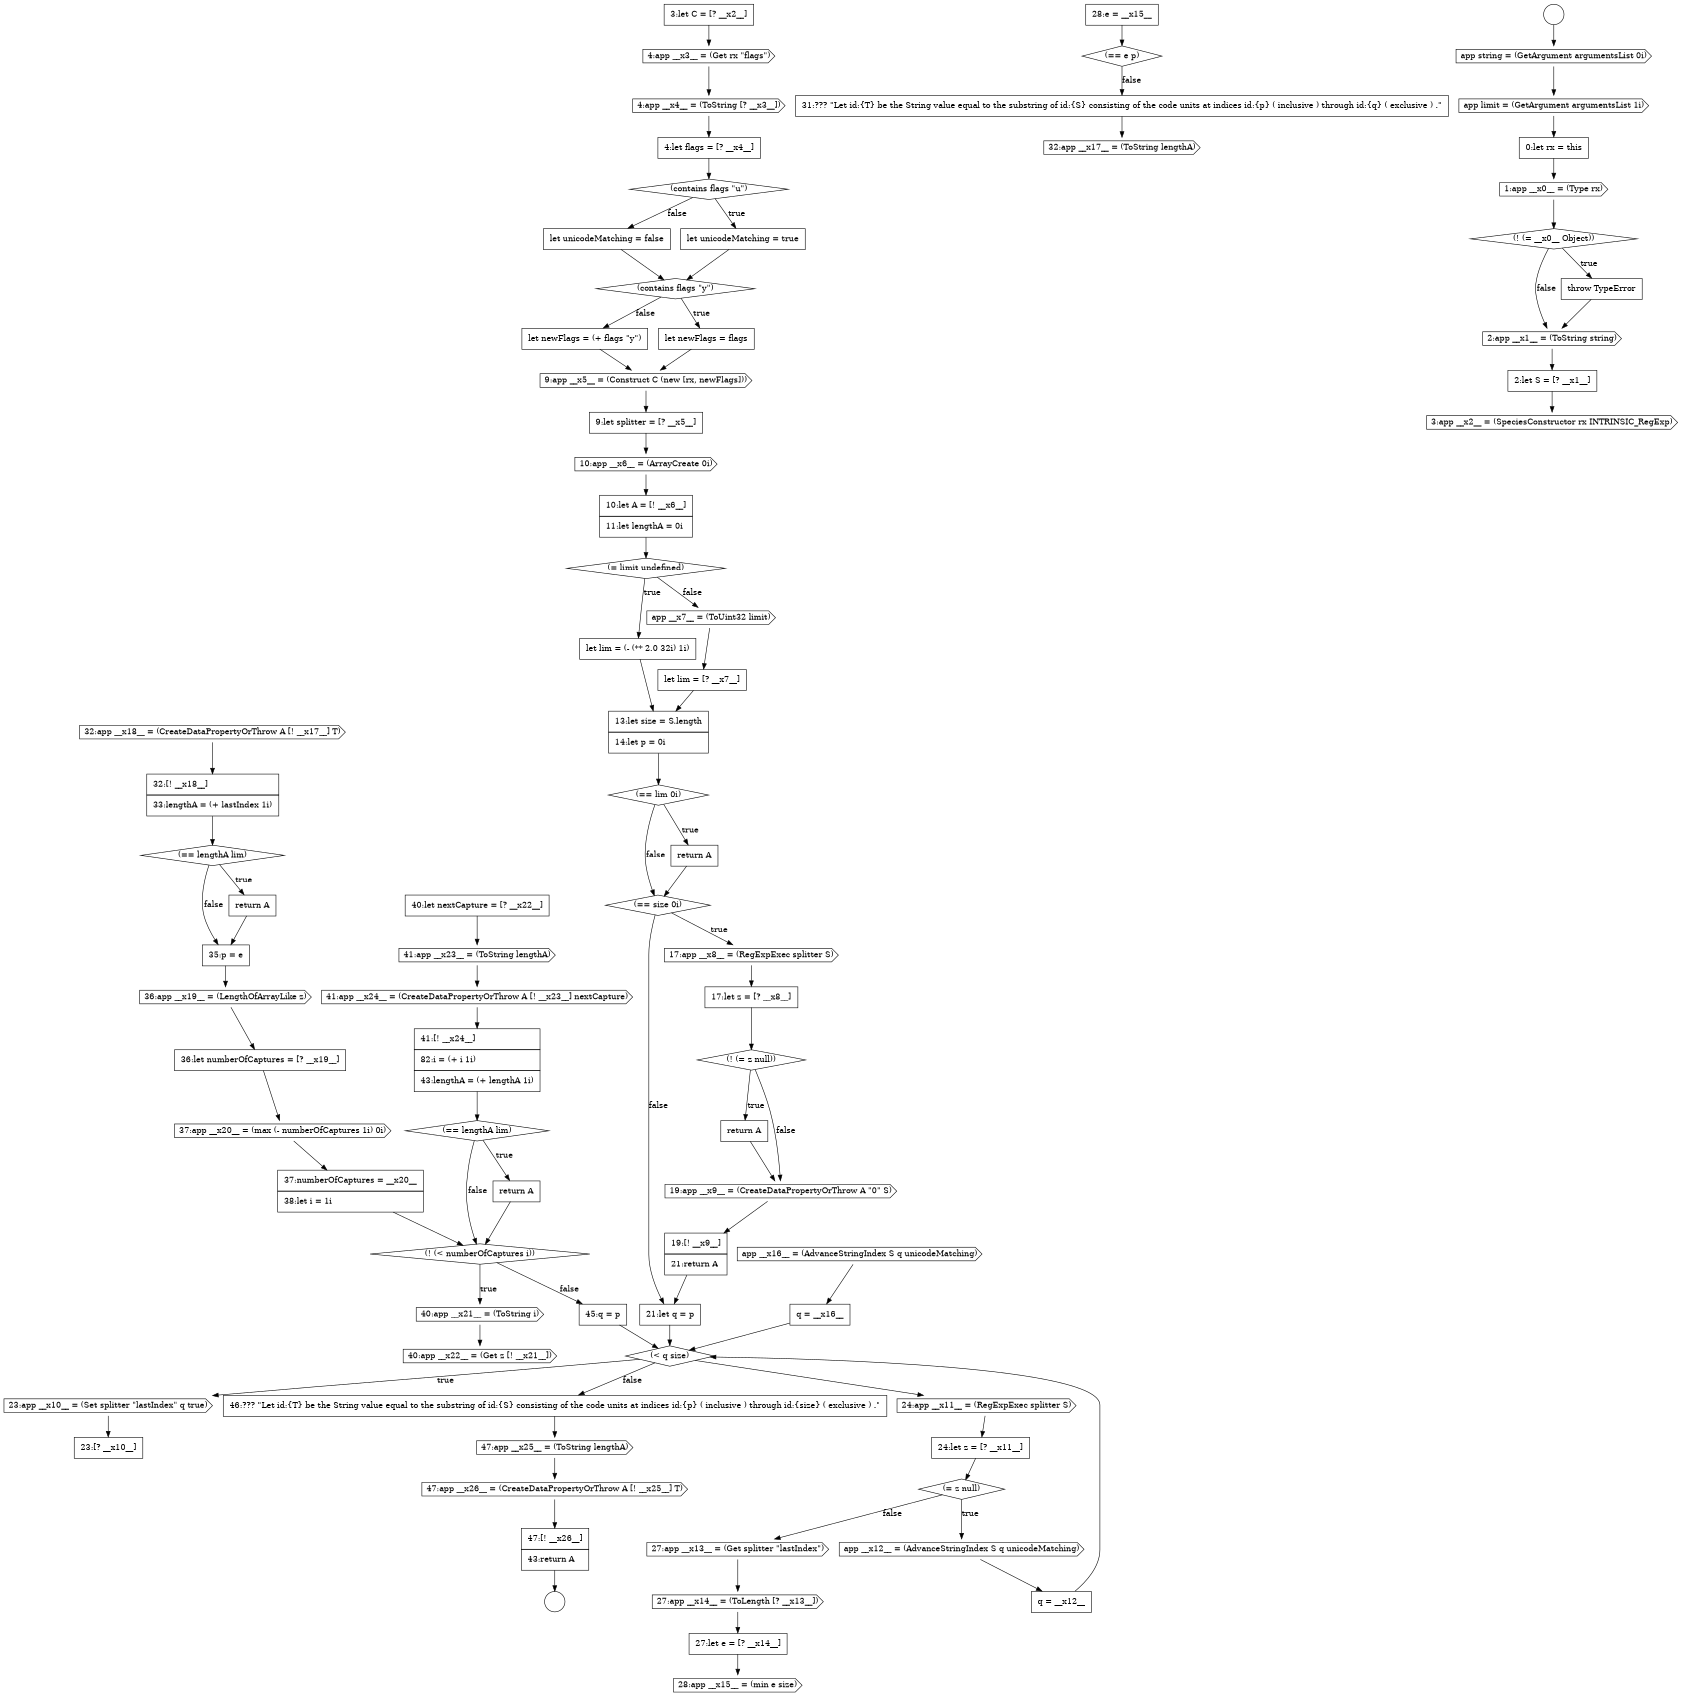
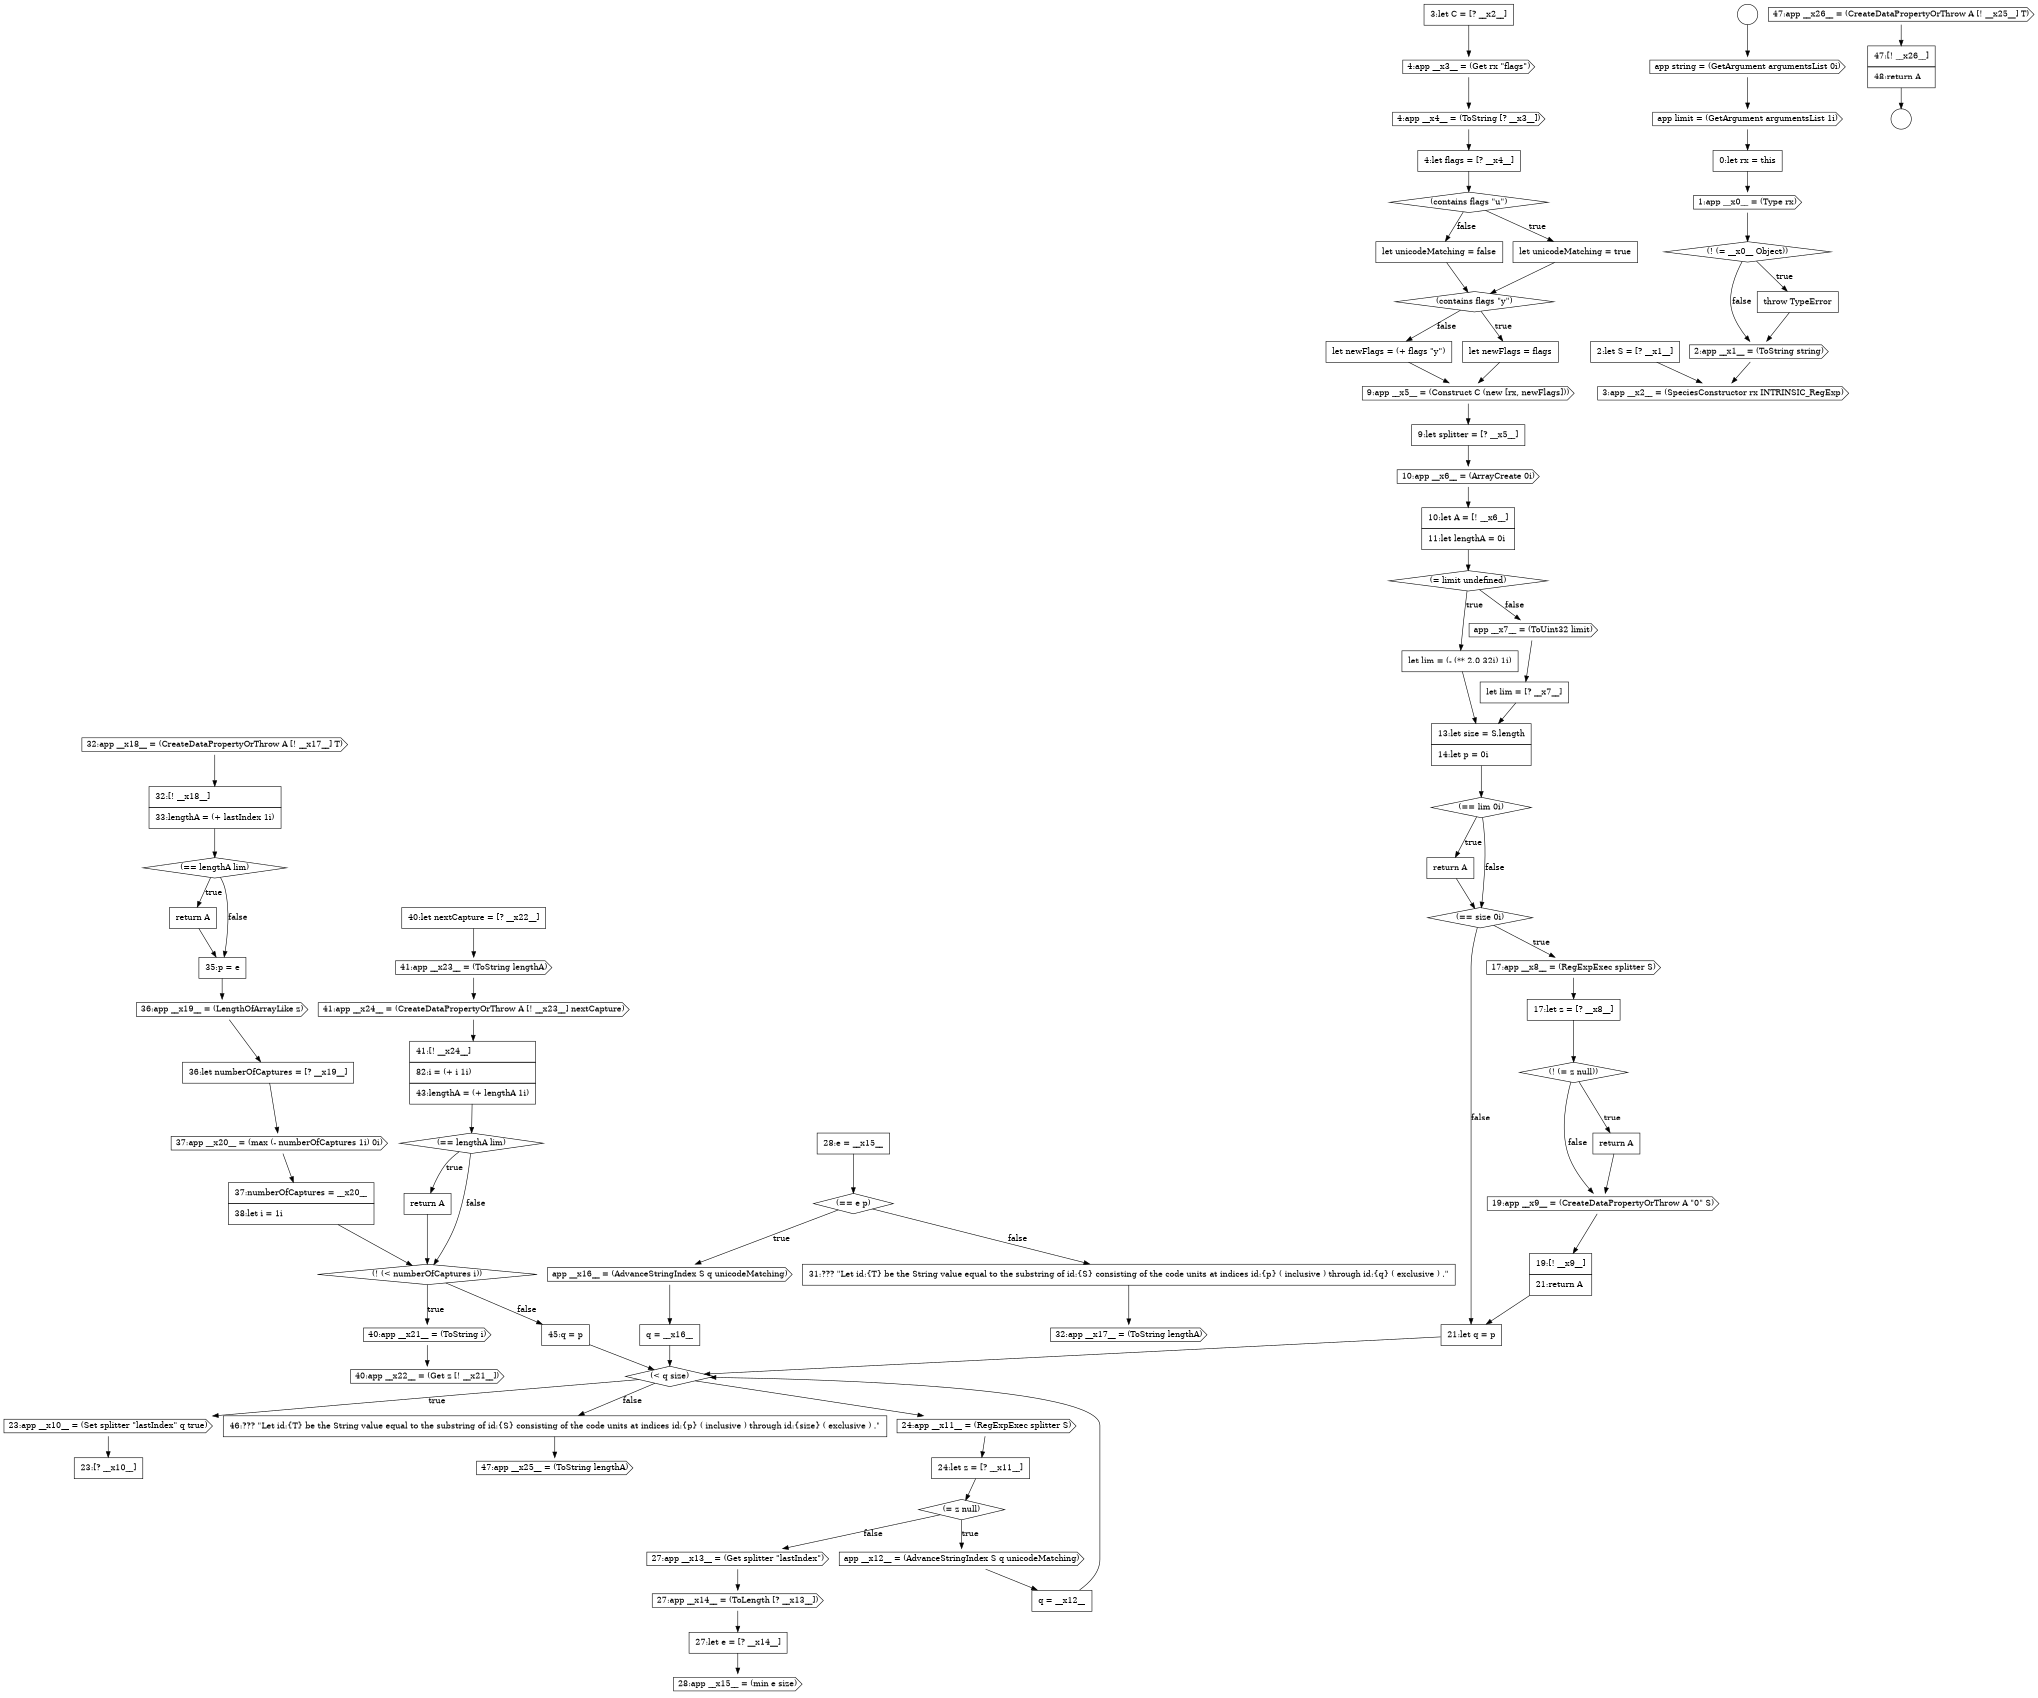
edge "2:app __x1__ = (ToString string)" -> "2:let S = [? __x1__]": now "2:app __x1__ = (ToString string)" -> "3:app __x2__ = (SpeciesConstructor rx INTRINSIC_RegExp)"
edge "(== e p)" -> "app __x16__ = (AdvanceStringIndex S q unicodeMatching)": added, label "true"
edge "47:app __x25__ = (ToString lengthA)" -> "47:app __x26__ = (CreateDataPropertyOrThrow A [! __x25__] T)": removed
node "47:[! __x26__]": text "43:return A" -> "48:return A"
